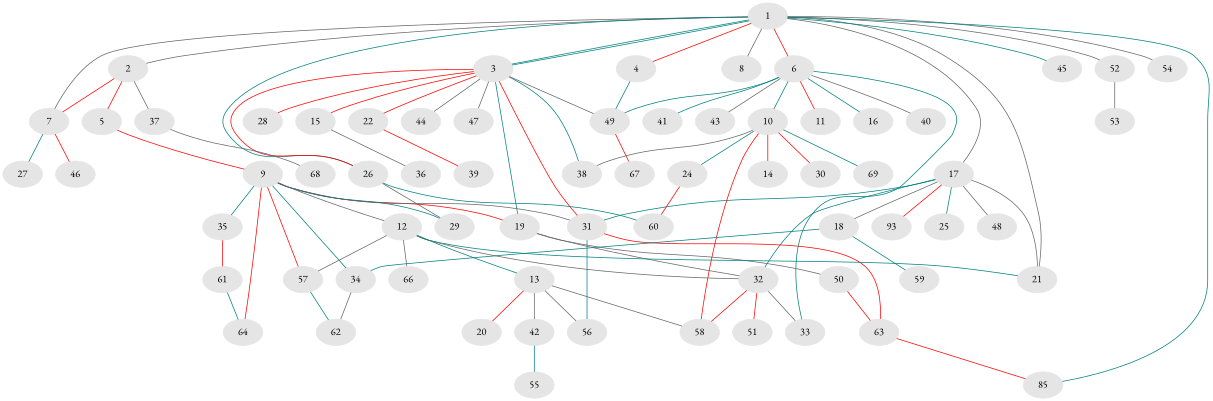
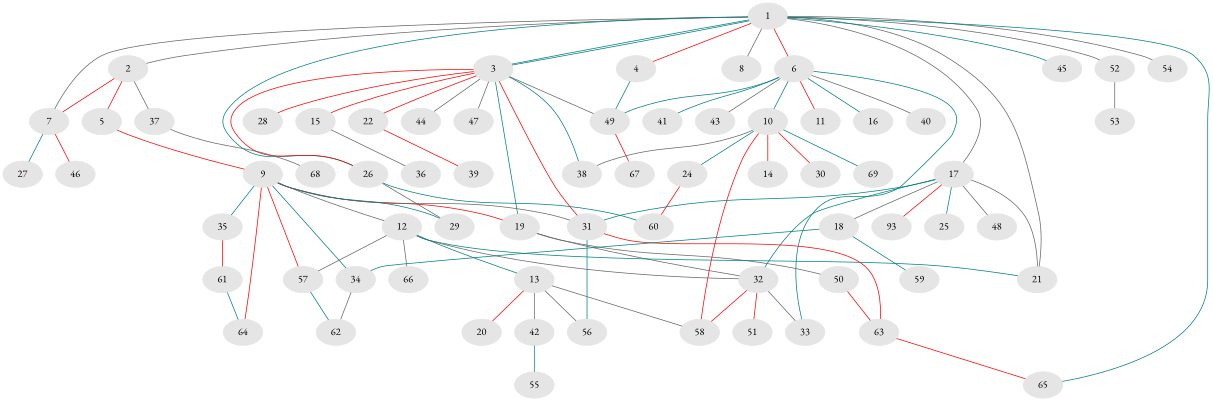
node "85": label "85" -> "65"
